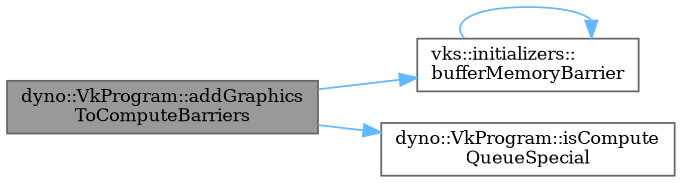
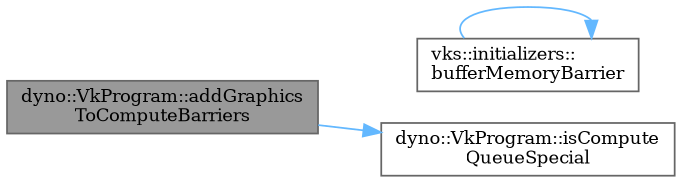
edge "dyno::VkProgram::addGraphics ToComputeBarriers" -> "vks::initializers:: bufferMemoryBarrier": removed
